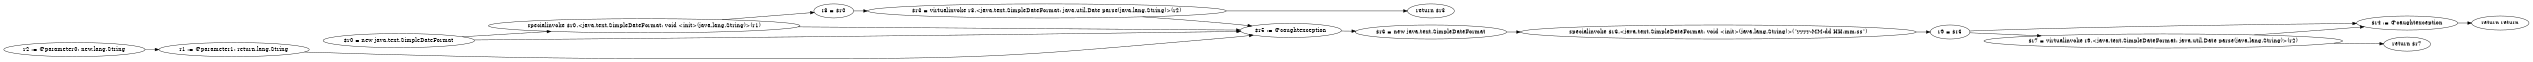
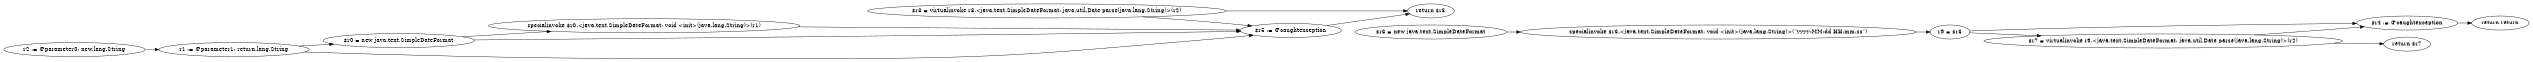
node "r8 = $r0": removed
edge "$r5 := @caughtexception" -> "$r6 = new java.text.SimpleDateFormat": now "$r5 := @caughtexception" -> "return $r3"
edge "r1 := @parameter1: return.lang.String" -> "$r0 = new java.text.SimpleDateFormat": added
